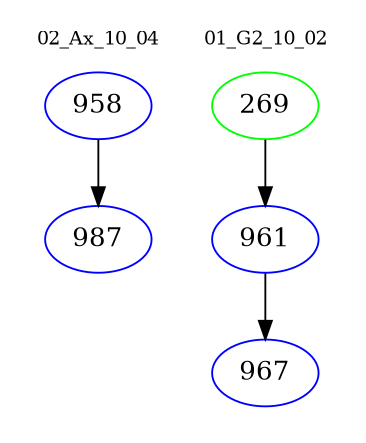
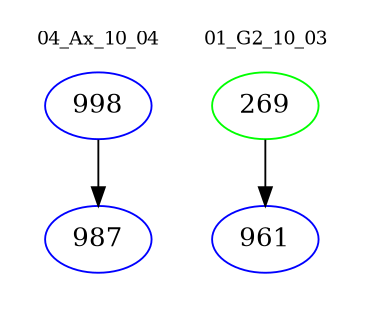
cluster "02_Ax_10_04": label "02_Ax_10_04" -> "04_Ax_10_04"
cluster "01_G2_10_02": label "01_G2_10_02" -> "01_G2_10_03"
node "958": label "958" -> "998"
node "967": removed
